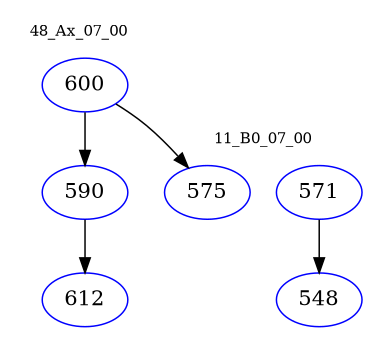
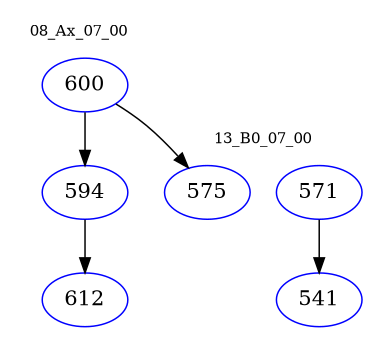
cluster "48_Ax_07_00": label "48_Ax_07_00" -> "08_Ax_07_00"
cluster "11_B0_07_00": label "11_B0_07_00" -> "13_B0_07_00"
node "590": label "590" -> "594"
node "548": label "548" -> "541"
